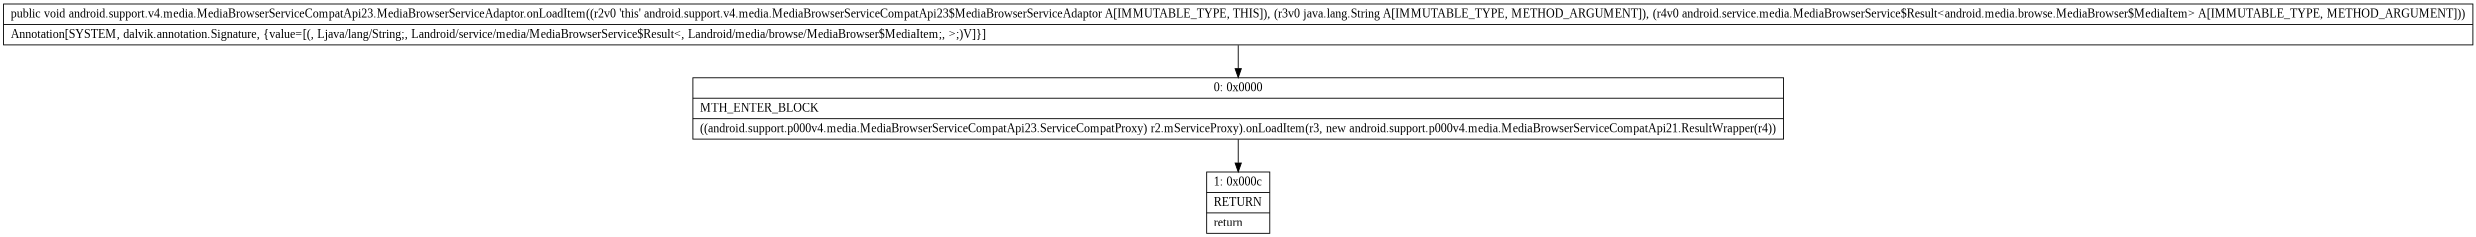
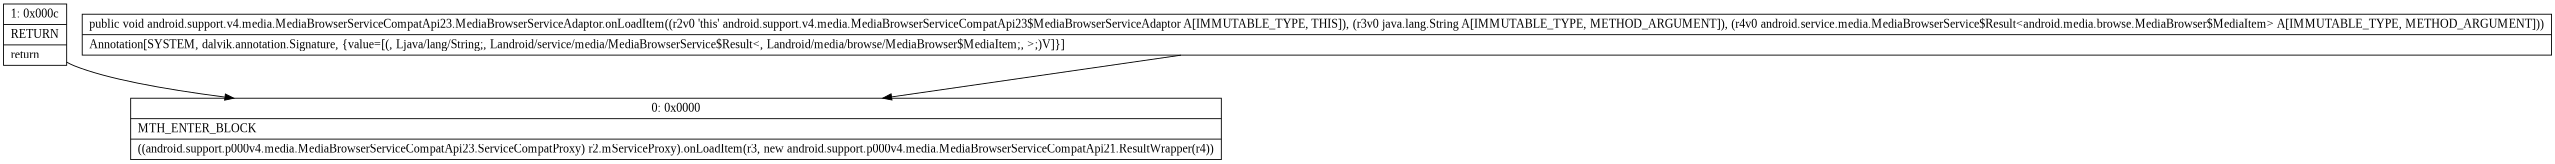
edge "0: 0x0000" -> "1: 0x000c": reversed
